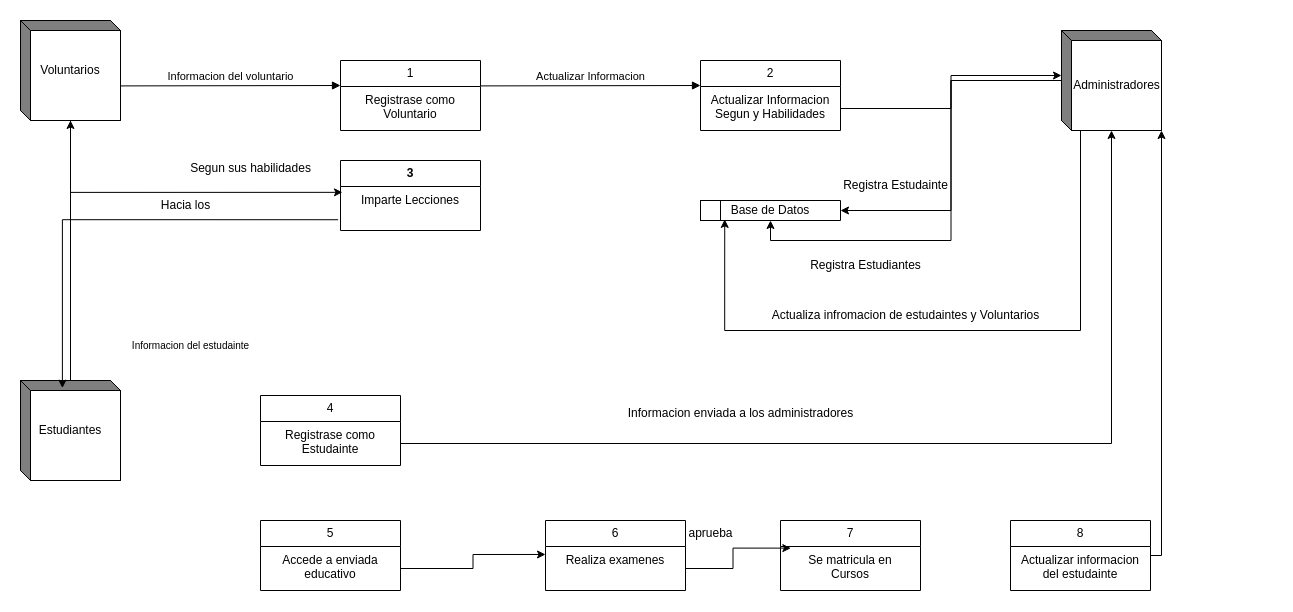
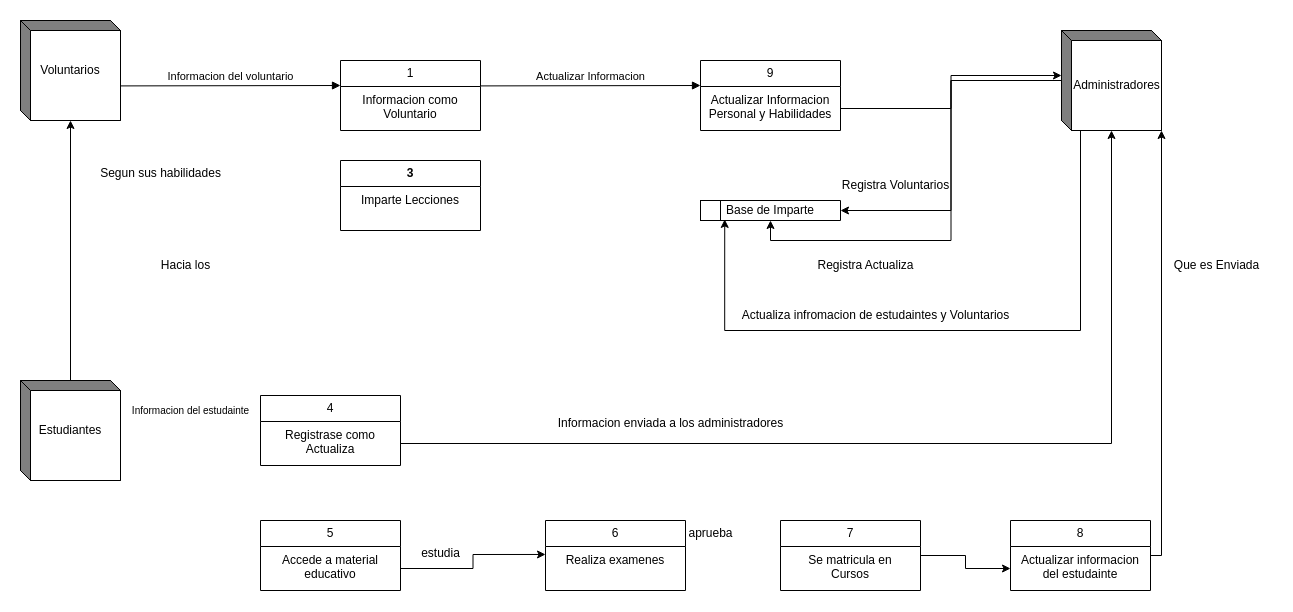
node "2": label "2" -> "9"
node "Registrase como Voluntario": label "Registrase como Voluntario" -> "Informacion como Voluntario"
node "Actualizar Informacion Segun y Habilidades": label "Actualizar Informacion Segun y Habilidades" -> "Actualizar Informacion Personal y Habilidades"
node "Segun sus habilidades": moved (251, 169) -> (161, 174)
node "Registra Estudainte": label "Registra Estudainte" -> "Registra Voluntarios"
edge "Voluntarios" -> "Imparte Lecciones": removed
node "Hacia los": moved (186, 206) -> (186, 266)
node "Base de Datos": label "Base de Datos" -> "Base de Imparte"
edge "Imparte Lecciones" -> "Estudiantes": removed
node "Registra Estudiantes": label "Registra Estudiantes" -> "Registra Actualiza"
node "Que es Enviada": added
node "Actualiza infromacion de estudaintes y Voluntarios": moved (906, 316) -> (876, 316)
node "Informacion del estudainte": moved (191, 346) -> (191, 411)
node "Informacion enviada a los administradores": moved (741, 414) -> (671, 424)
node "Registrase como Estudainte": label "Registrase como Estudainte" -> "Registrase como Actualiza"
node "estudia": added
edge "Realiza examenes" -> "Se matricula en Cursos": removed
edge "7" -> "Actualizar informacion del estudainte": added
node "Accede a enviada educativo": label "Accede a enviada educativo" -> "Accede a material educativo"
